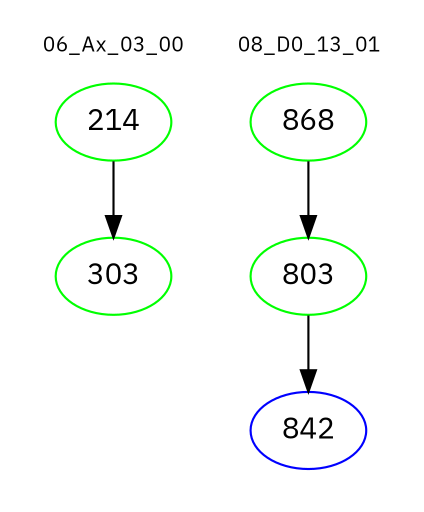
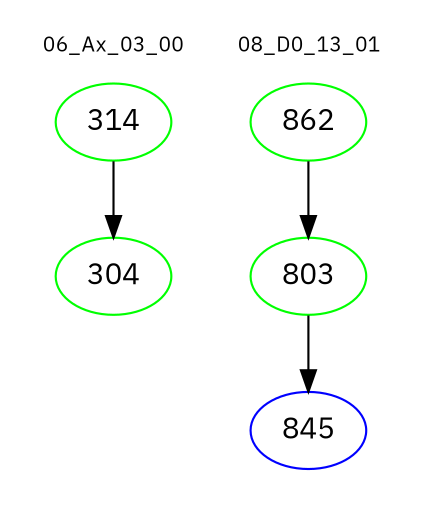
node "214": label "214" -> "314"
node "868": label "868" -> "862"
node "303": label "303" -> "304"
node "842": label "842" -> "845"
